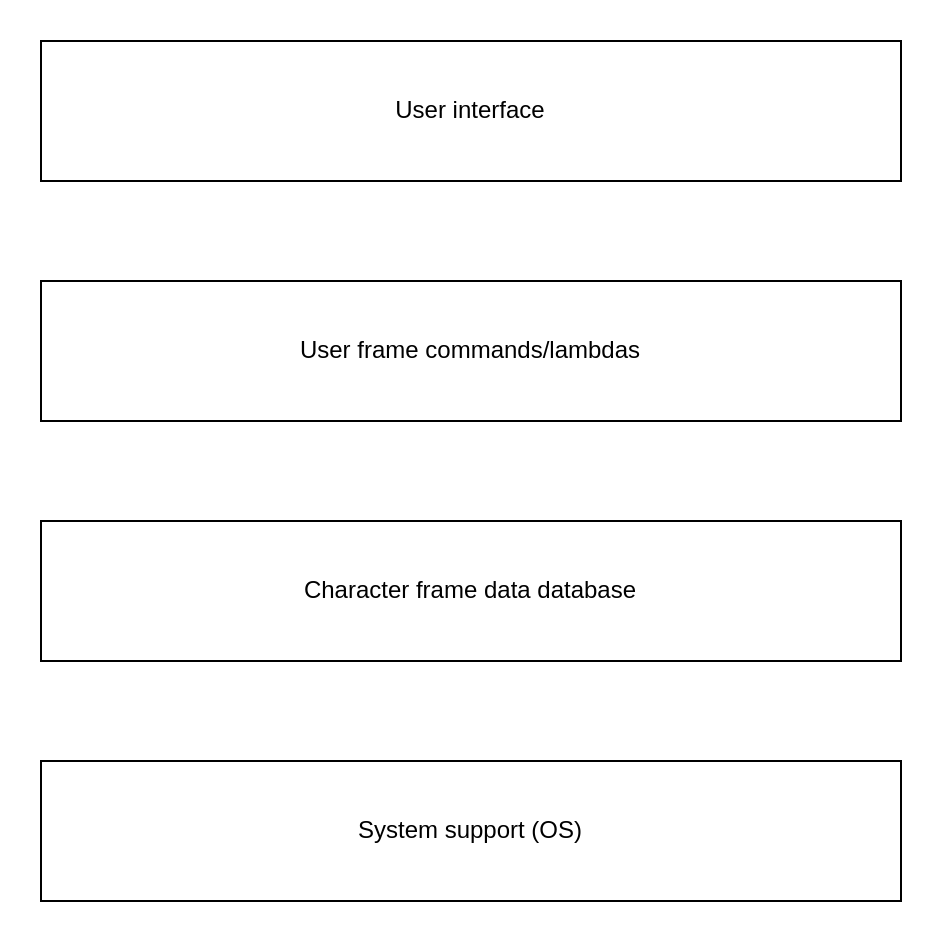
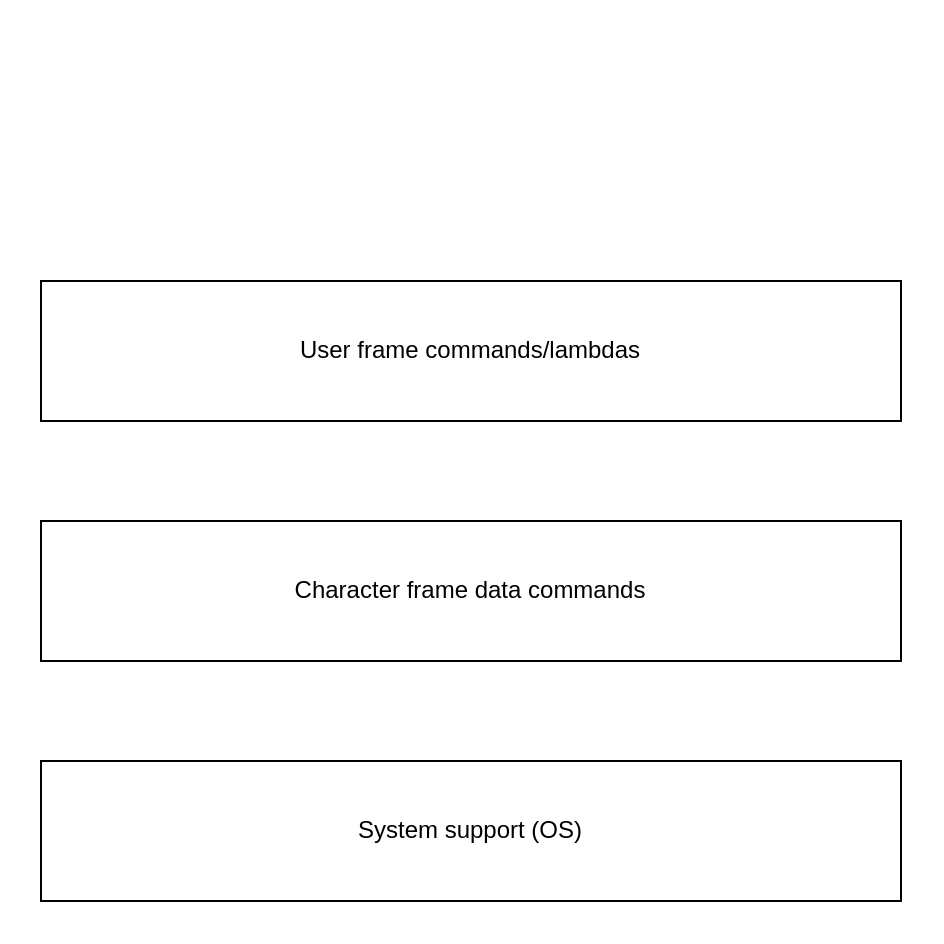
node "User interface": removed
node "Character frame data database": label "Character frame data database" -> "Character frame data commands"
